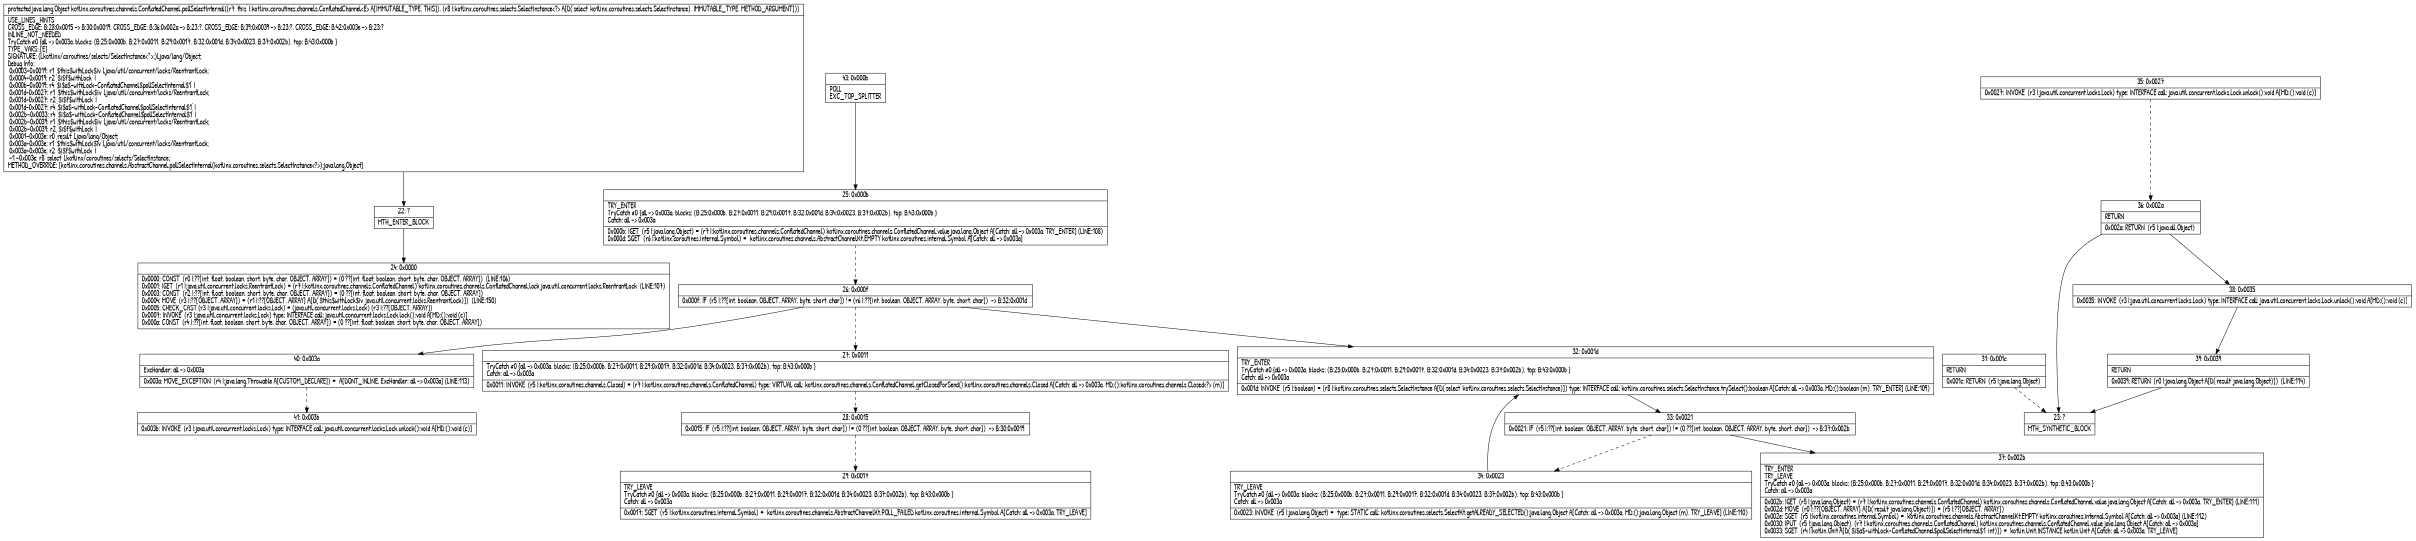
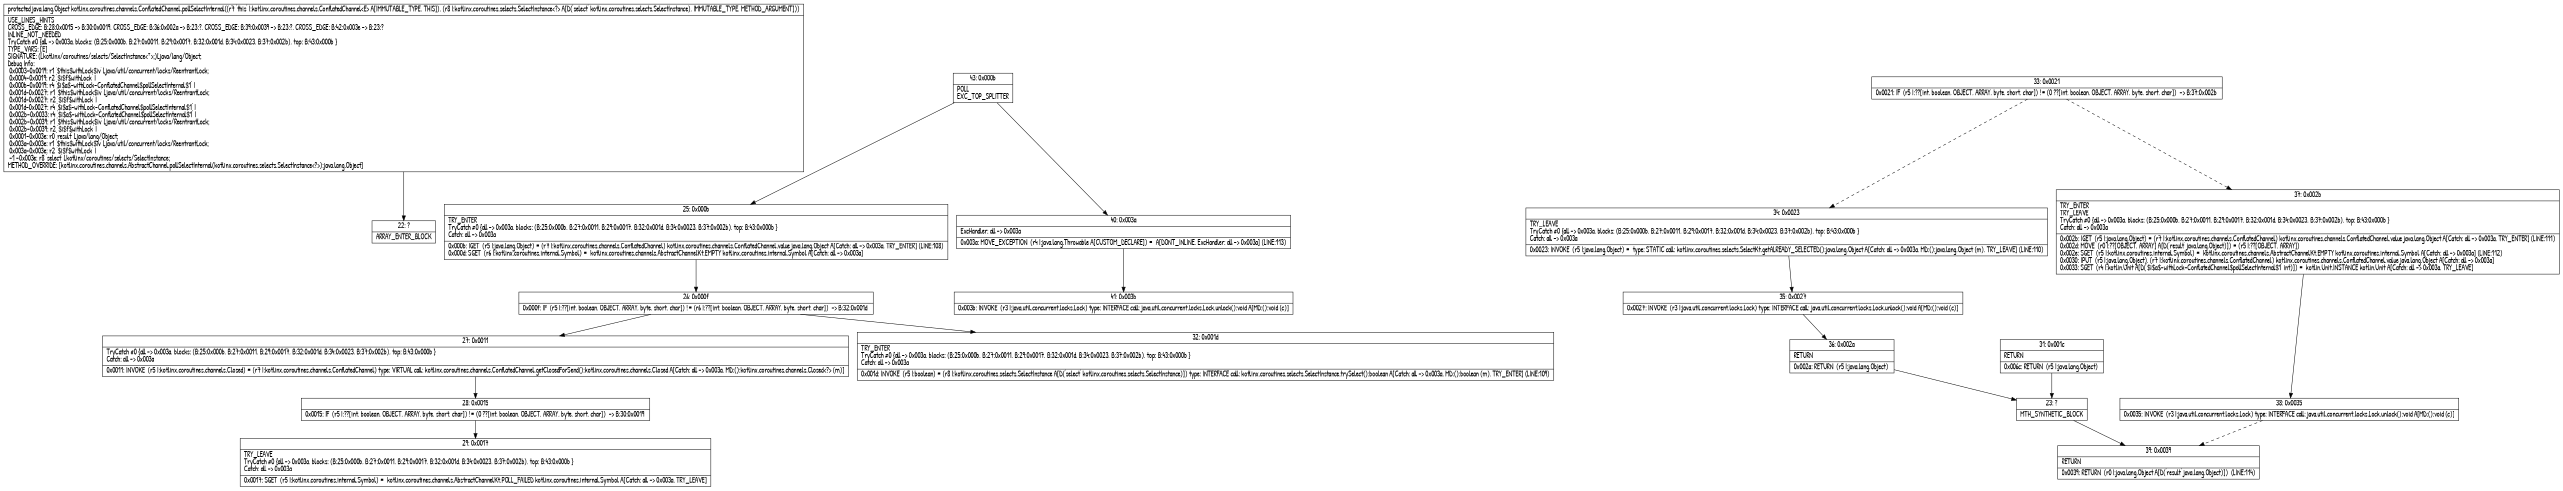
edge "35: 0x0027" -> "36: 0x002a": style dashed -> solid
node "22: ?": text "MTH_ENTER_BLOCK" -> "ARRAY_ENTER_BLOCK"
node "36: 0x002a": text "0x002a: RETURN  (r5 I:java.all.Object)" -> "0x002a: RETURN  (r5 I:java.lang.Object)"
edge "36: 0x002a" -> "38: 0x0035": now "37: 0x002b" -> "38: 0x0035"
edge "25: 0x000b" -> "26: 0x000f": style dashed -> solid
node "24: 0x0000": removed
edge "26: 0x000f" -> "27: 0x0011": style dashed -> solid
edge "38: 0x0035" -> "39: 0x0039": style solid -> dashed
edge "26: 0x000f" -> "40: 0x003a": now "43: 0x000b" -> "40: 0x003a"
node "31: 0x001c": text "0x001c: RETURN  (r5 I:java.lang.Object)" -> "0x006c: RETURN  (r5 I:java.lang.Object)"
edge "40: 0x003a" -> "41: 0x003b": style dashed -> solid
edge "31: 0x001c" -> "23: ?": style dashed -> solid
edge "39: 0x0039" -> "23: ?": reversed
edge "27: 0x0011" -> "28: 0x0015": style dashed -> solid
edge "32: 0x001d" -> "33: 0x0021": removed
edge "34: 0x0023" -> "32: 0x001d": now "34: 0x0023" -> "35: 0x0027"
edge "33: 0x0021" -> "37: 0x002b": style solid -> dashed
edge "28: 0x0015" -> "29: 0x0017": style dashed -> solid
